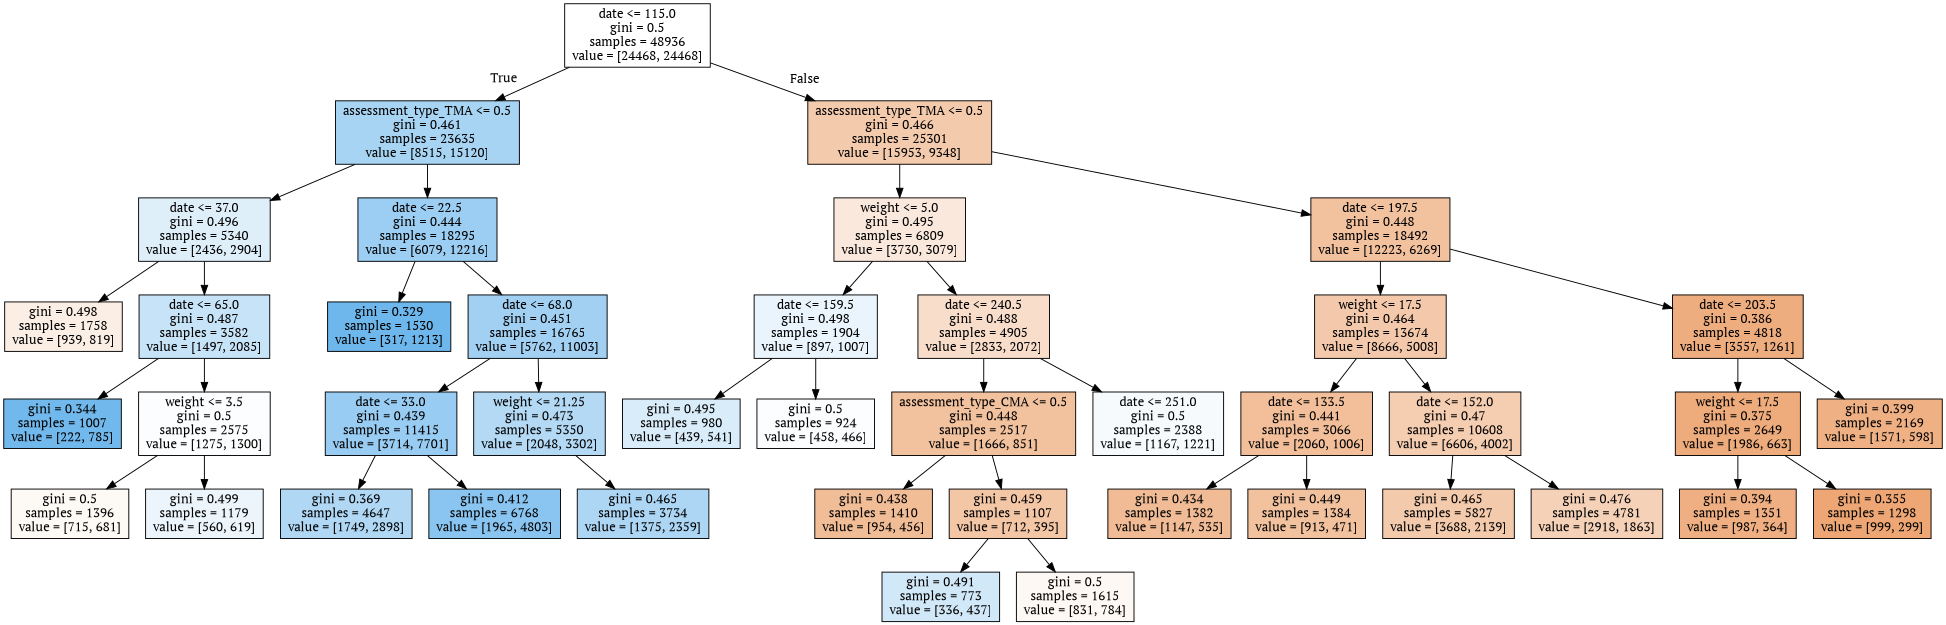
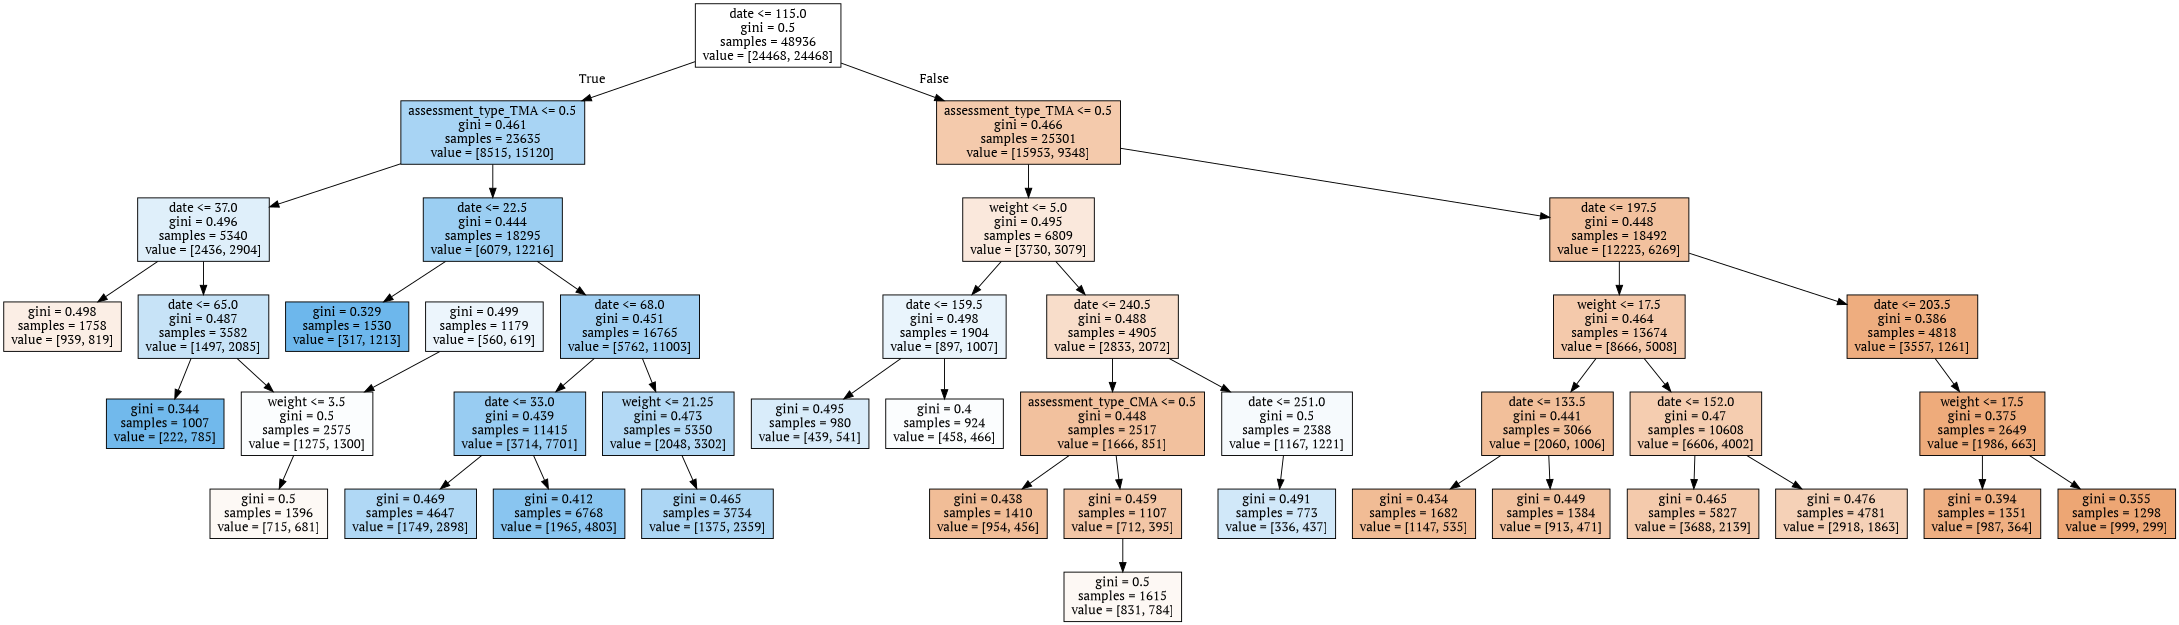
node "gini = 0.5 samples = 924 value = [458, 466]": label "gini = 0.5 samples = 924 value = [458, 466]" -> "gini = 0.4 samples = 924 value = [458, 466]"
node "gini = 0.399 samples = 2169 value = [1571, 598]": removed
edge "weight <= 3.5 gini = 0.5 samples = 2575 value = [1275, 1300]" -> "gini = 0.499 samples = 1179 value = [560, 619]": reversed
node "gini = 0.369 samples = 4647 value = [1749, 2898]": label "gini = 0.369 samples = 4647 value = [1749, 2898]" -> "gini = 0.469 samples = 4647 value = [1749, 2898]"
node "gini = 0.434 samples = 1382 value = [1147, 535]": label "gini = 0.434 samples = 1382 value = [1147, 535]" -> "gini = 0.434 samples = 1682 value = [1147, 535]"
edge "gini = 0.459 samples = 1107 value = [712, 395]" -> "gini = 0.491 samples = 773 value = [336, 437]": now "date <= 251.0 gini = 0.5 samples = 2388 value = [1167, 1221]" -> "gini = 0.491 samples = 773 value = [336, 437]"
